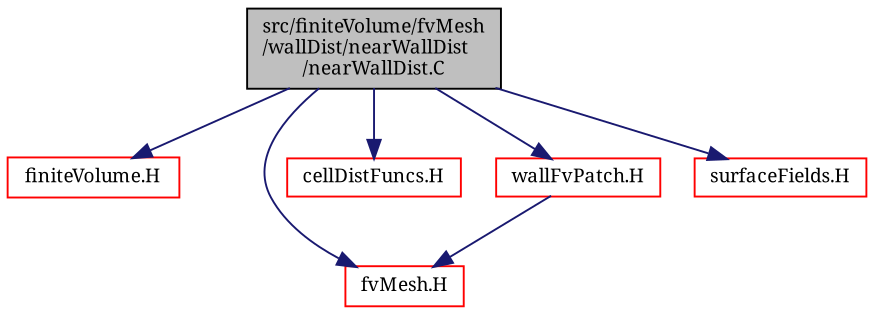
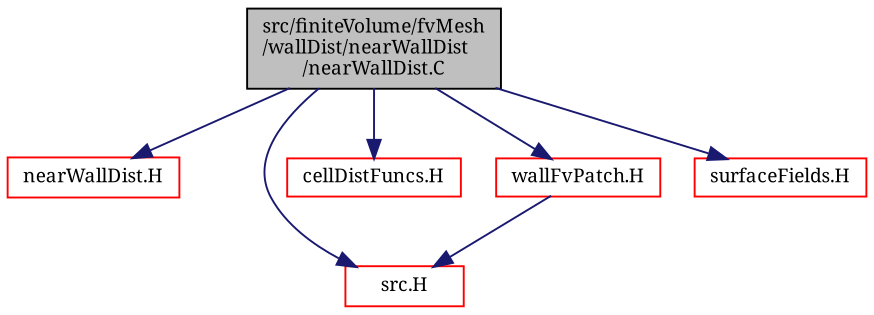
node "finiteVolume.H": label "finiteVolume.H" -> "nearWallDist.H"
node "fvMesh.H": label "fvMesh.H" -> "src.H"
